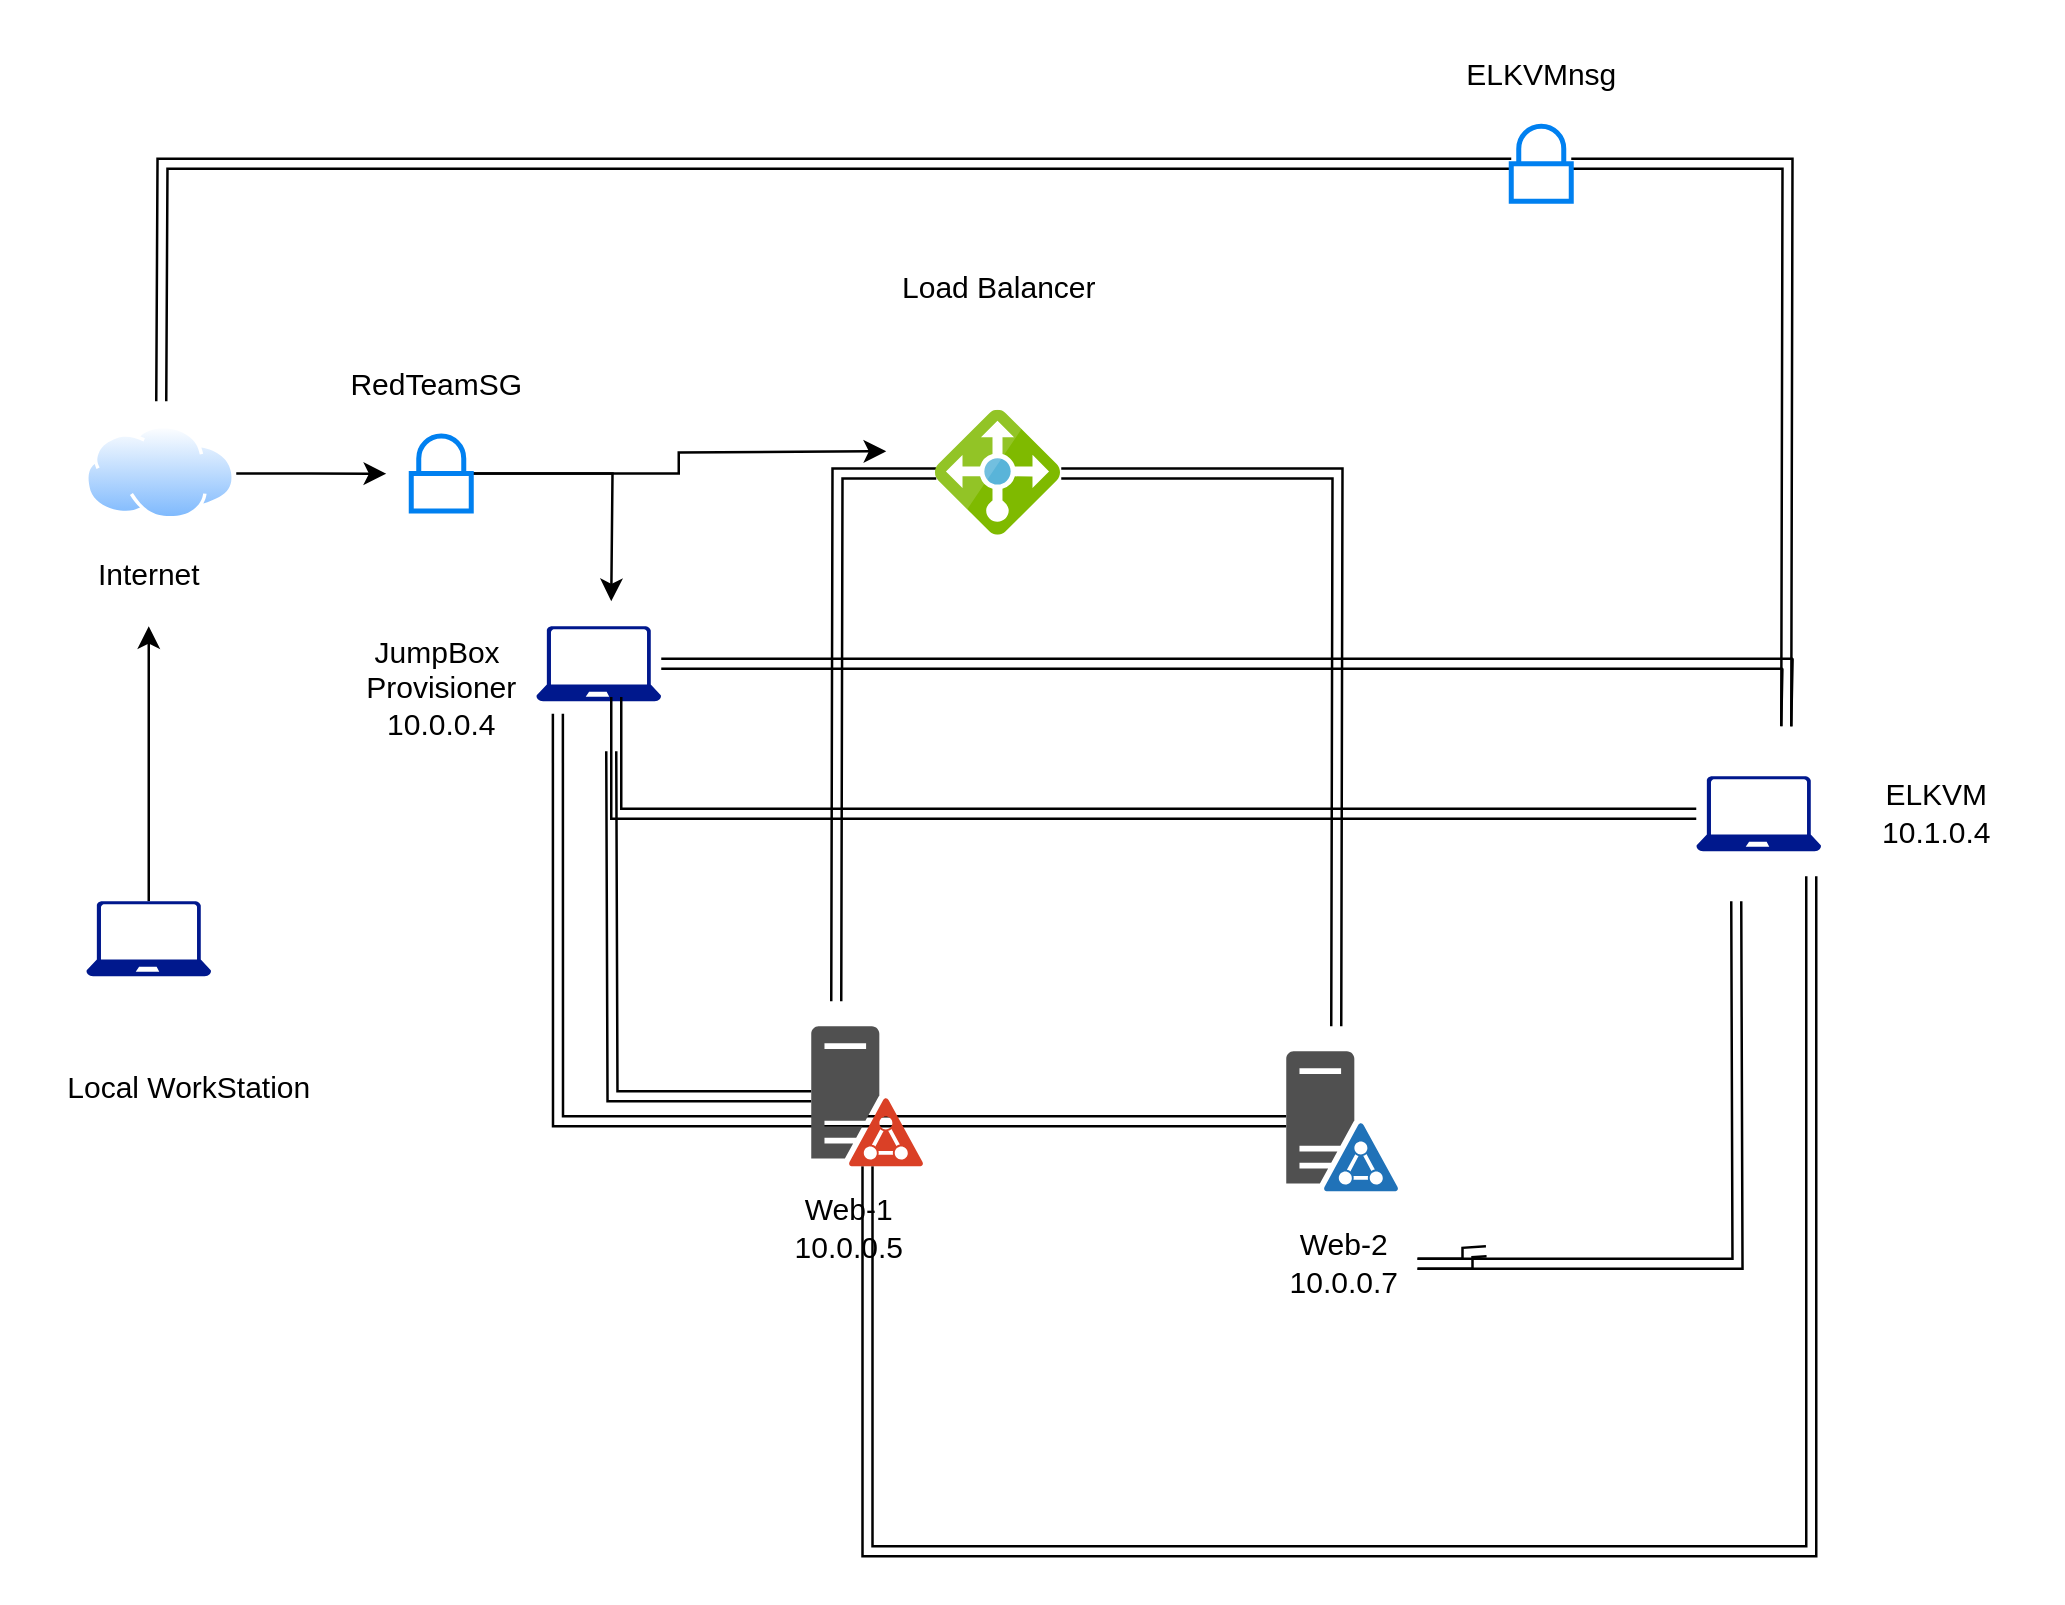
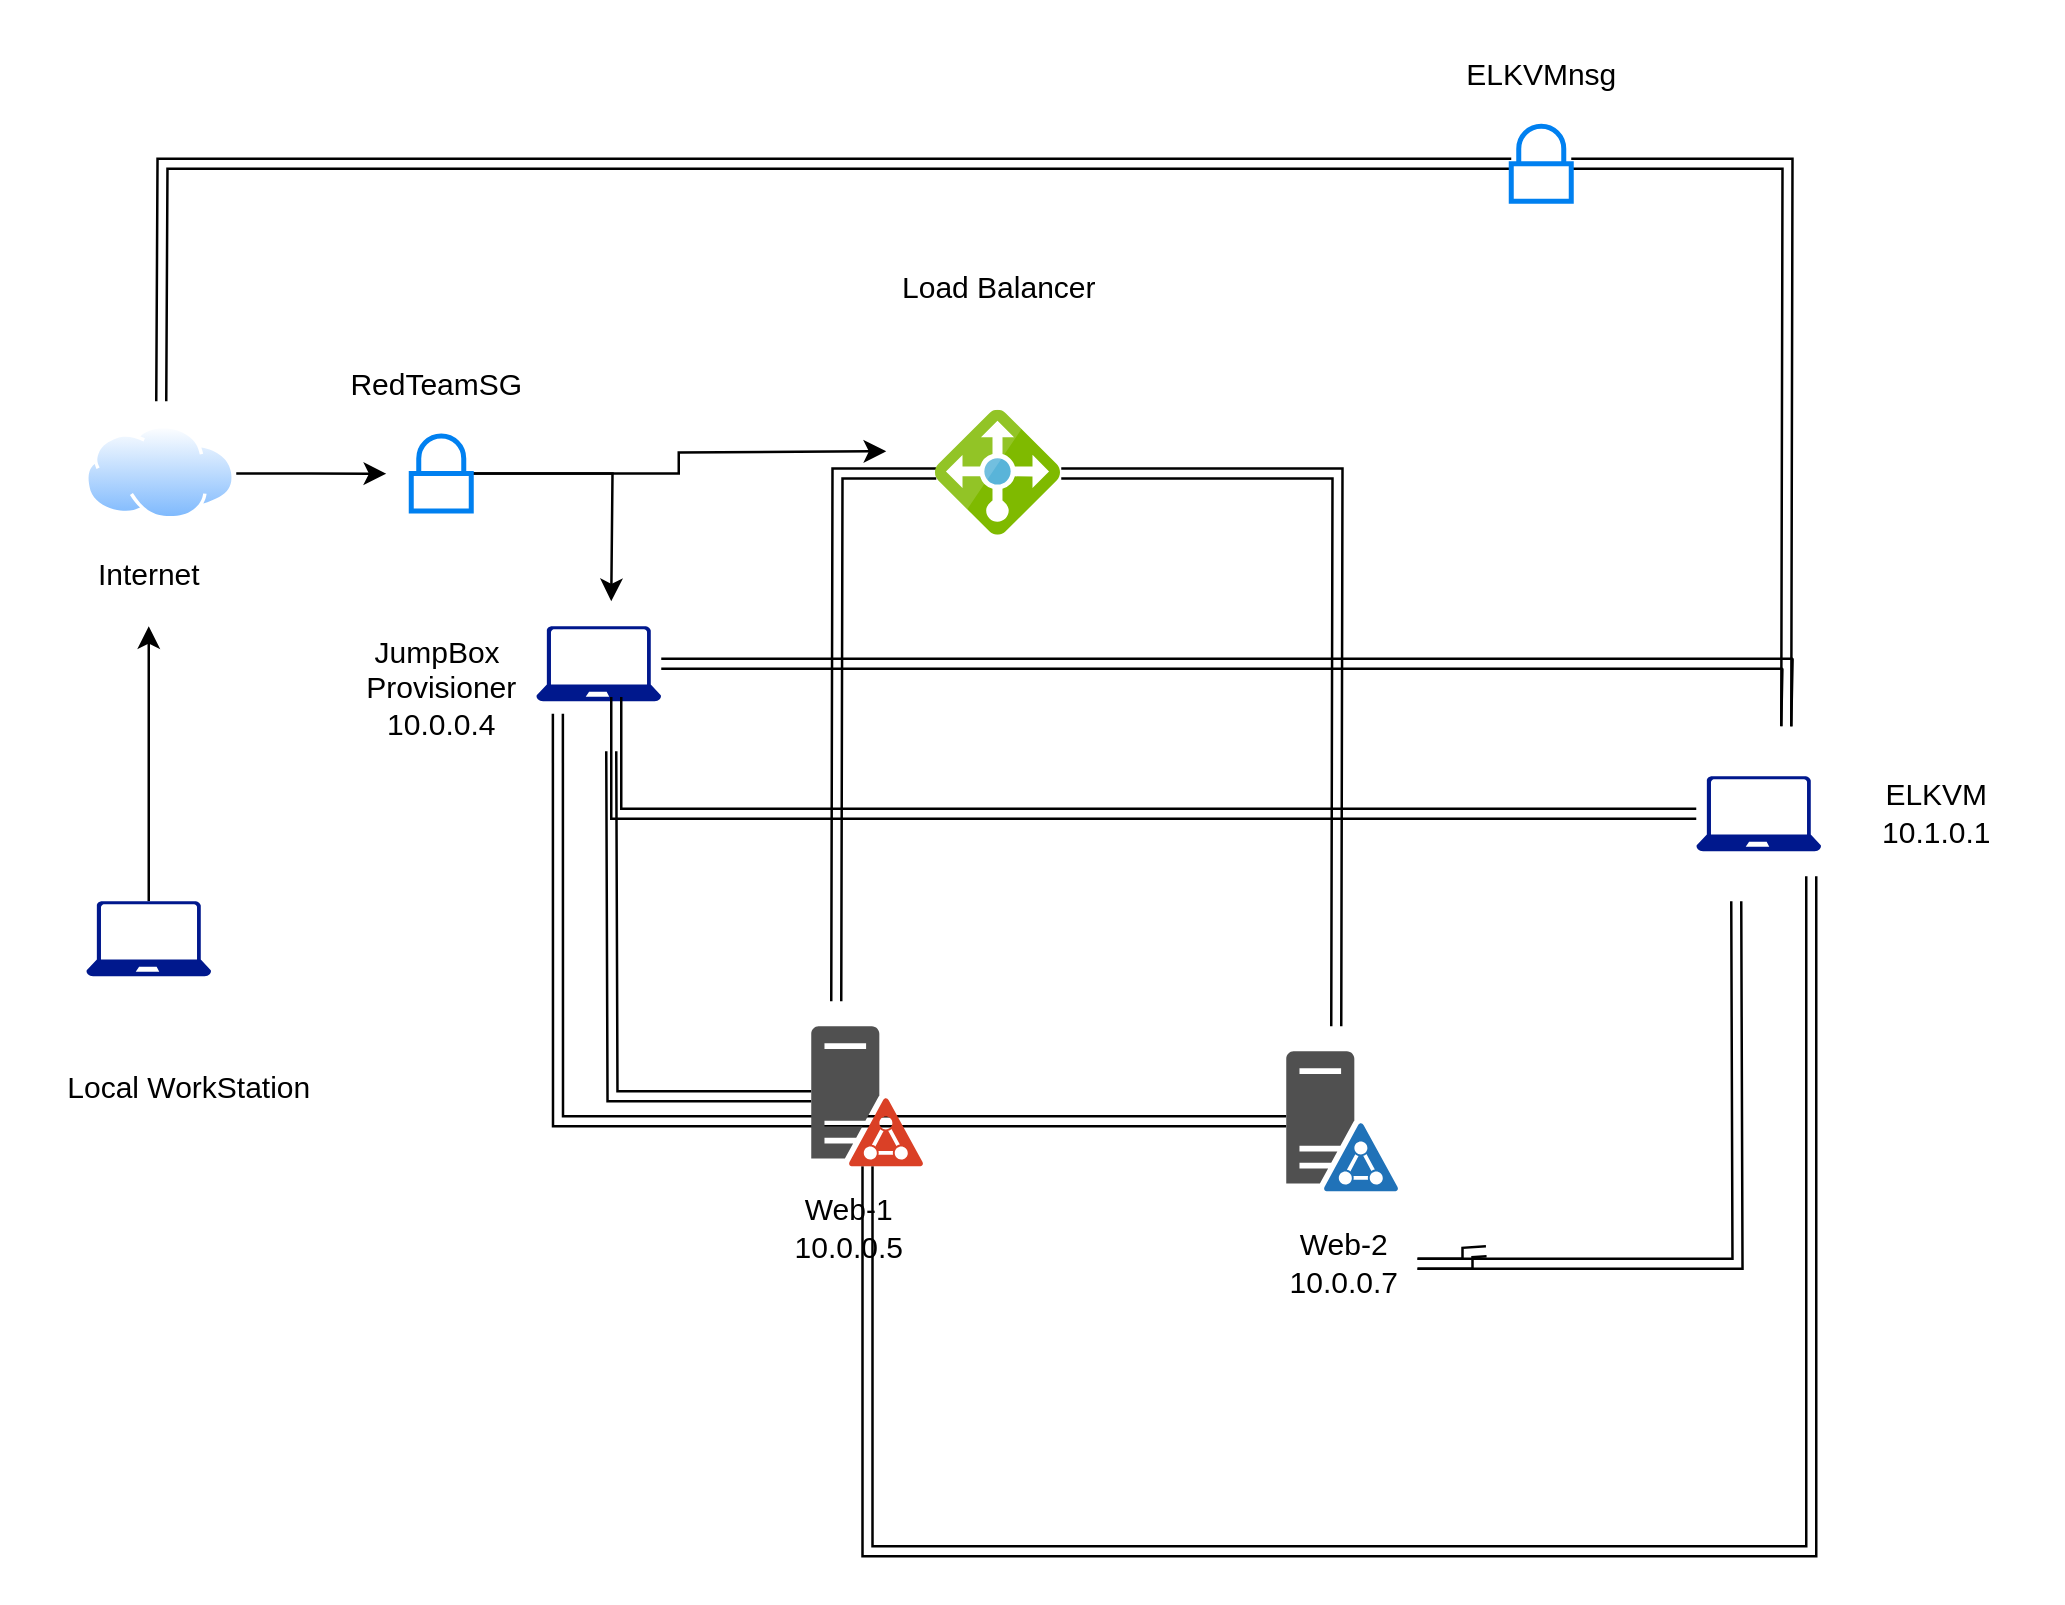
node "ELKVM 10.1.0.4": label "ELKVM 10.1.0.4" -> "ELKVM 10.1.0.1"
